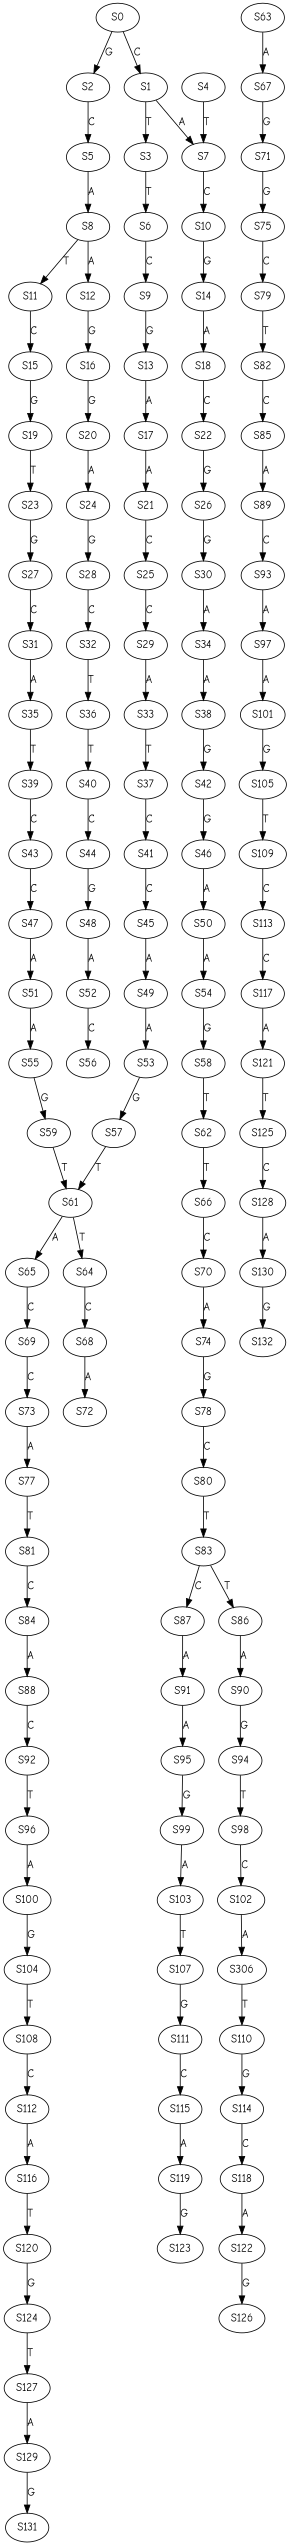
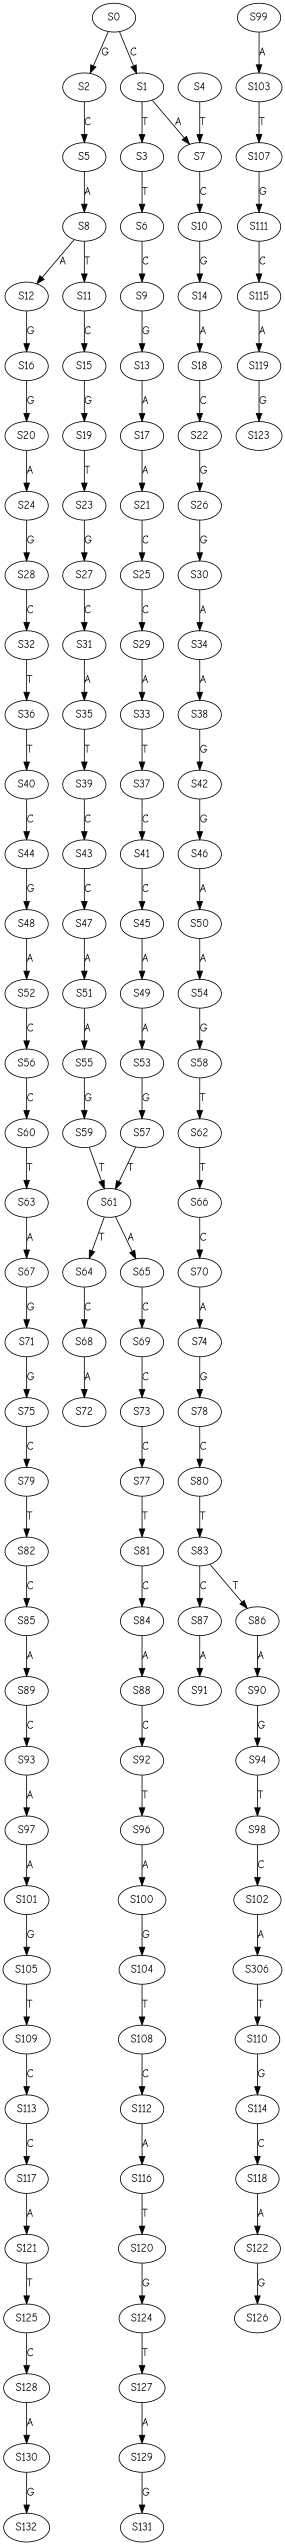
node "S60": added
edge "S73" -> "S77": label "A" -> "C"
node "S95": removed
